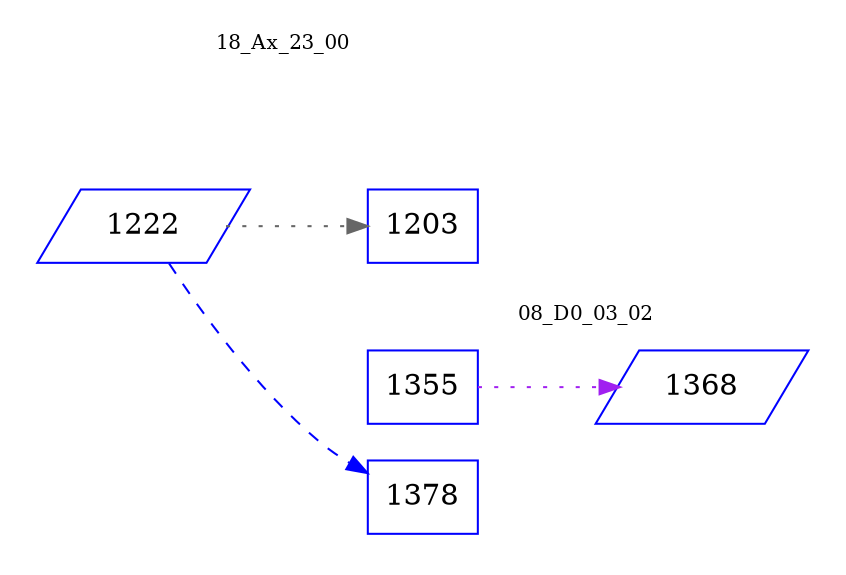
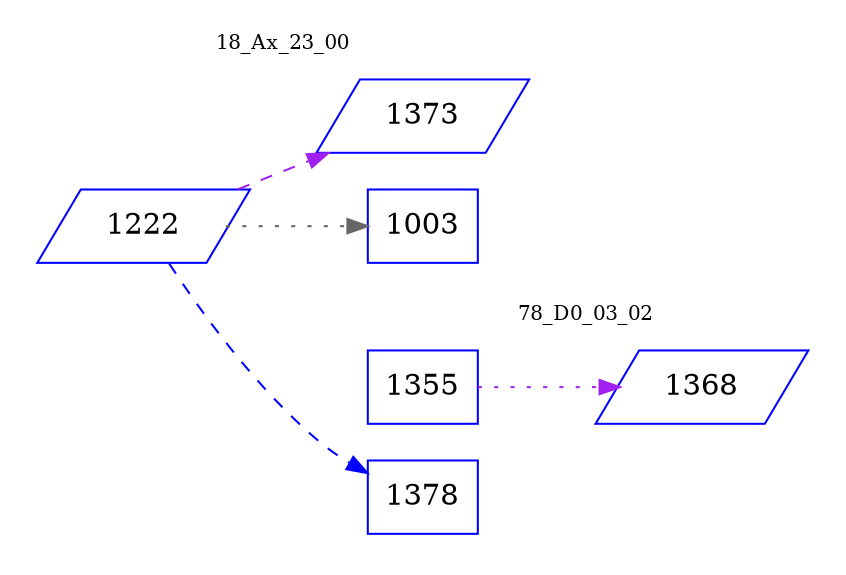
node "1373": added
node "1203": label "1203" -> "1003"
cluster "08_D0_03_02": label "08_D0_03_02" -> "78_D0_03_02"
